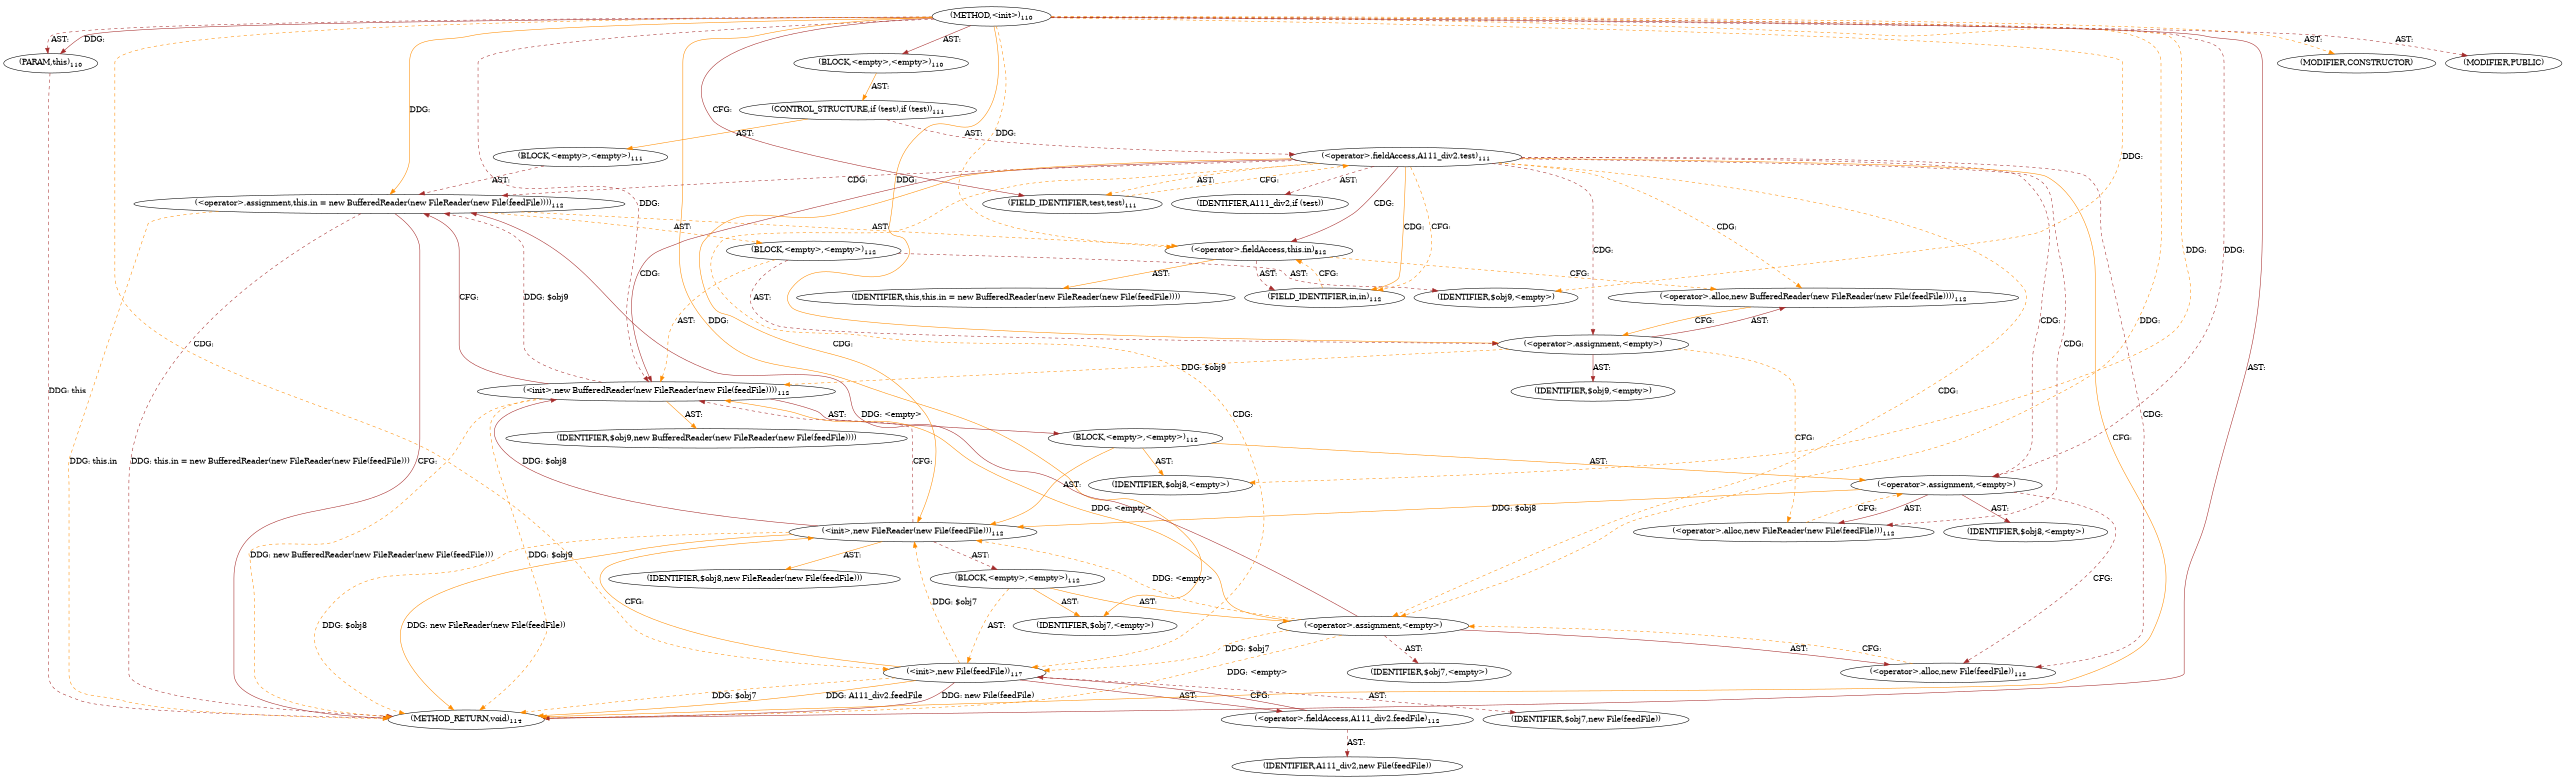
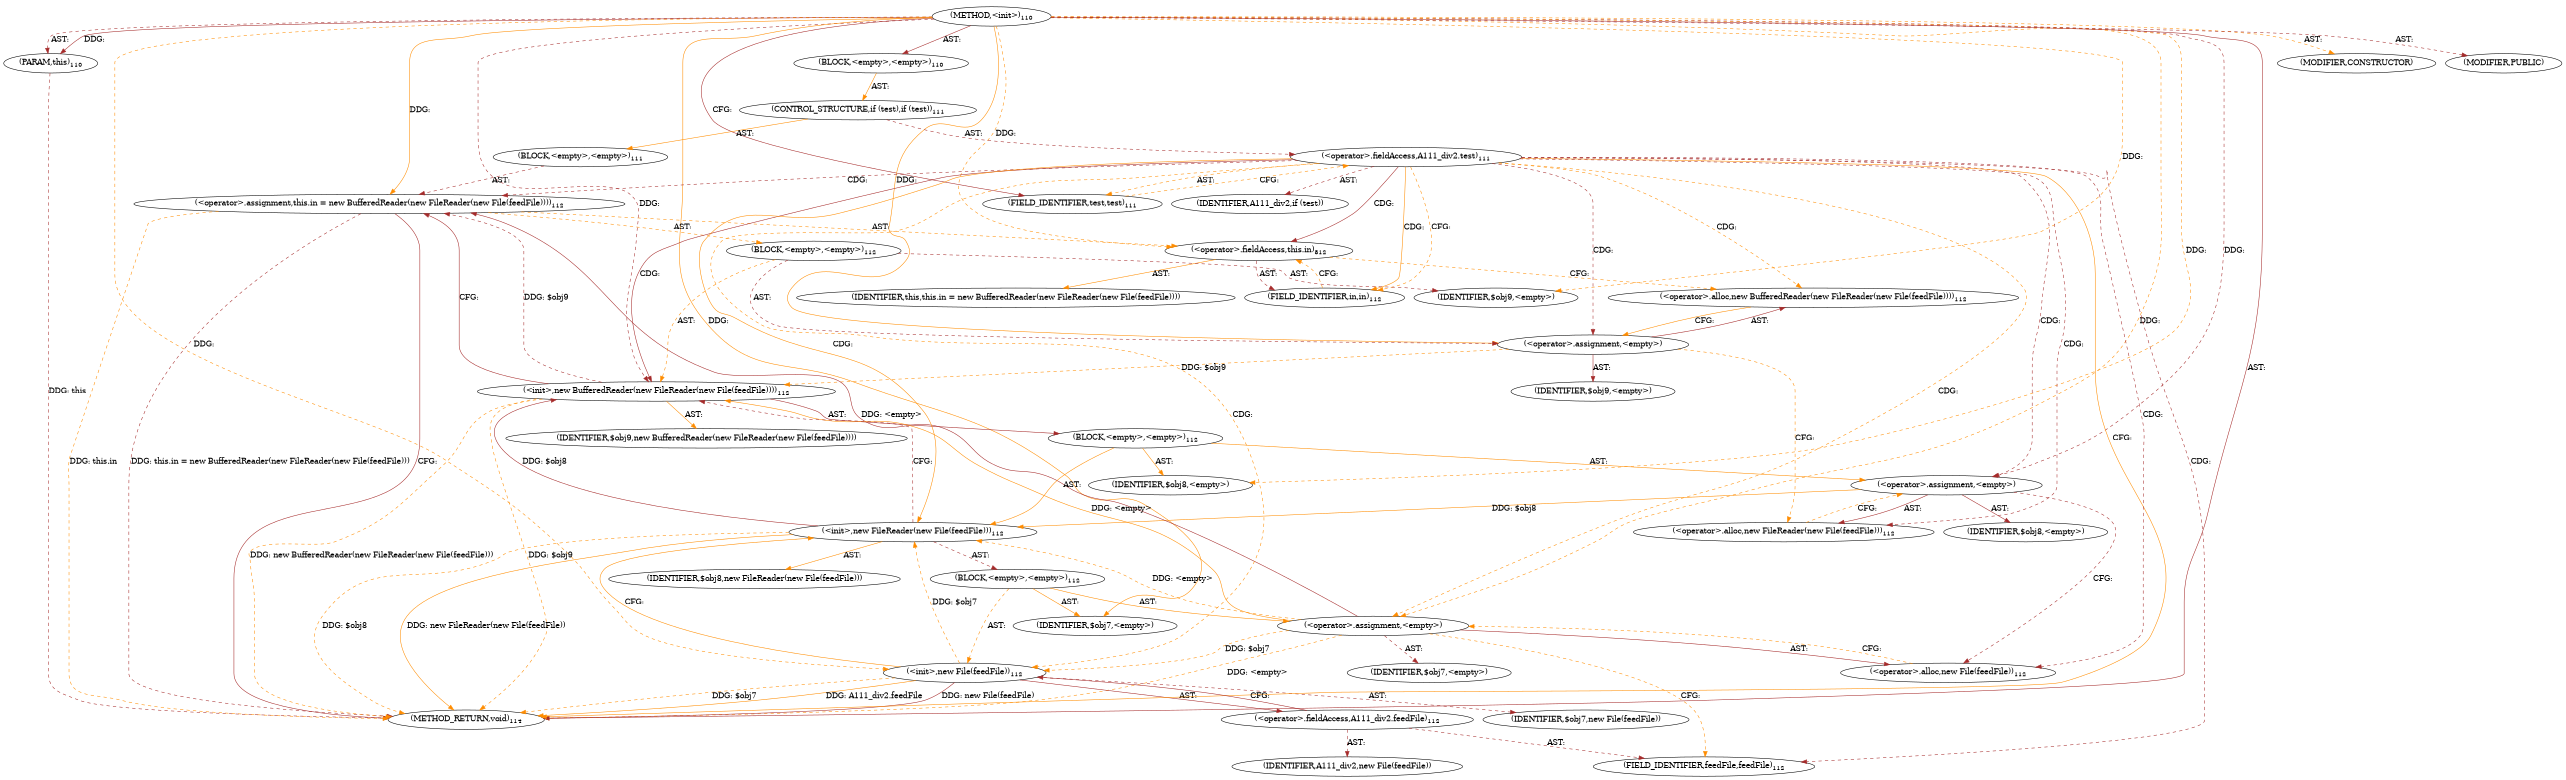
edge "(METHOD,<init>)" -> "(<init>,new File(feedFile))": label "CDG: " -> "DDG: "
node "(<init>,new File(feedFile))": text "117" -> "112"
node "(FIELD_IDENTIFIER,feedFile,feedFile)": added
